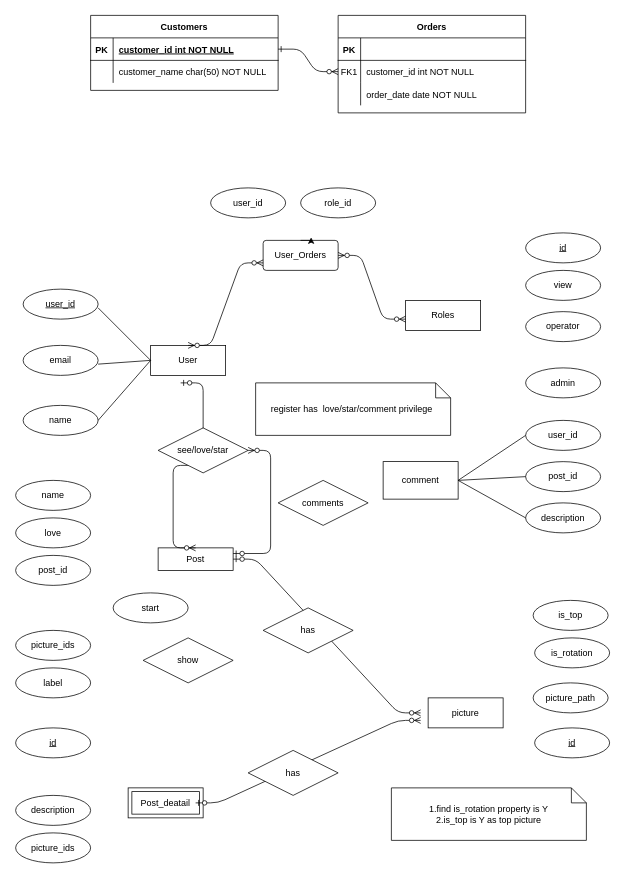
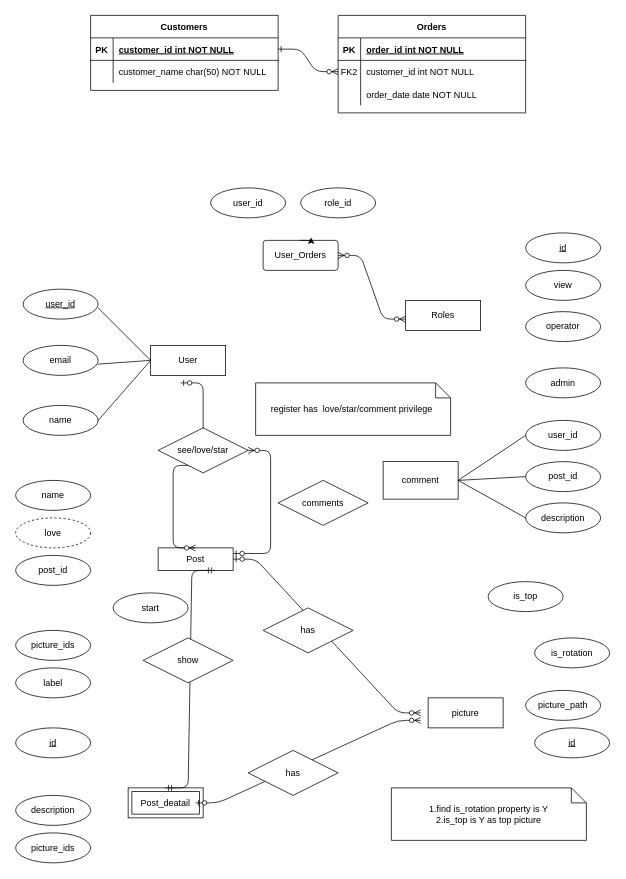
node "order_id int NOT NULL": added
node "FK1": label "FK1" -> "FK2"
edge "User_Orders" -- "User": removed
node "love": style solid -> dashed
node "is_top": moved (570, 615) -> (525, 597)
node "picture_path": moved (570, 698) -> (563, 705)
edge "Post" -- "Post_deatail": added
